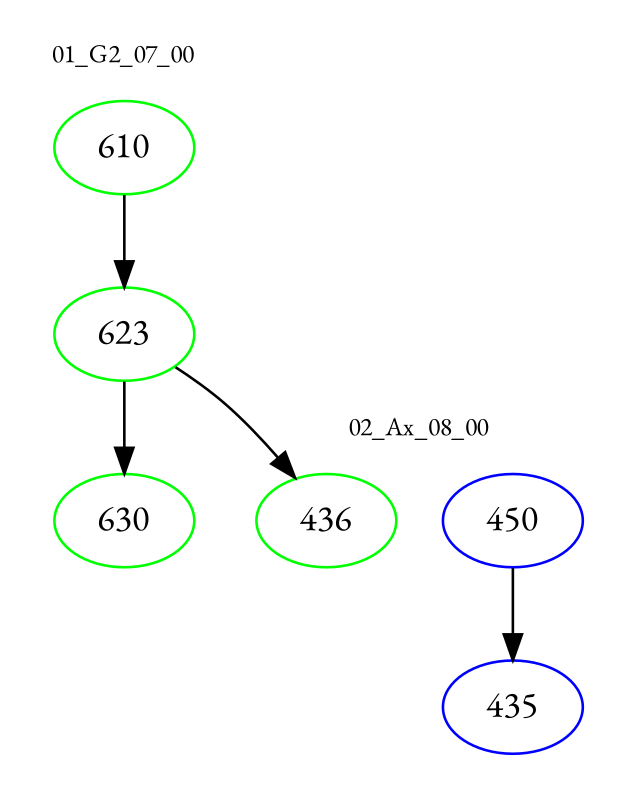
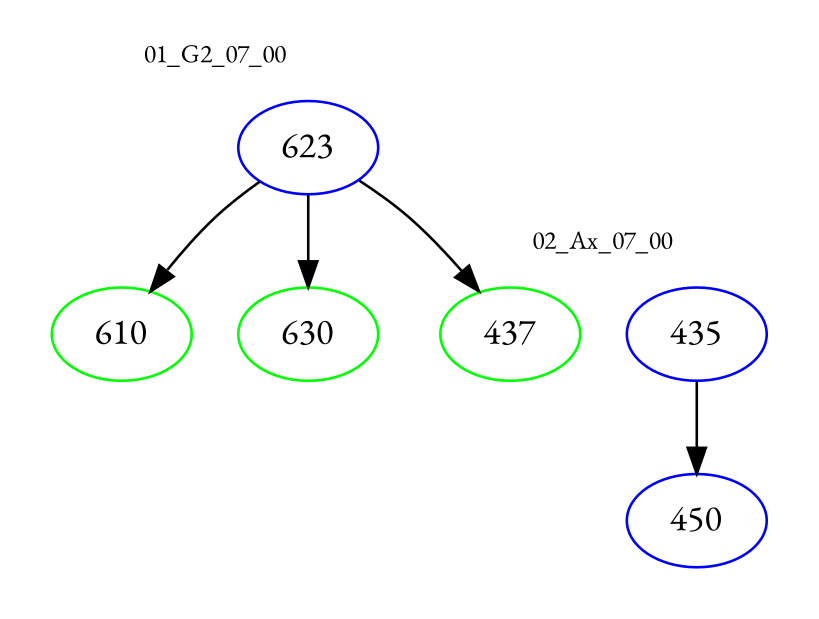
edge "610" -> "623": reversed
node "623": color green -> blue
cluster "02_Ax_08_00": label "02_Ax_08_00" -> "02_Ax_07_00"
node "436": label "436" -> "437"
edge "450" -> "435": reversed
